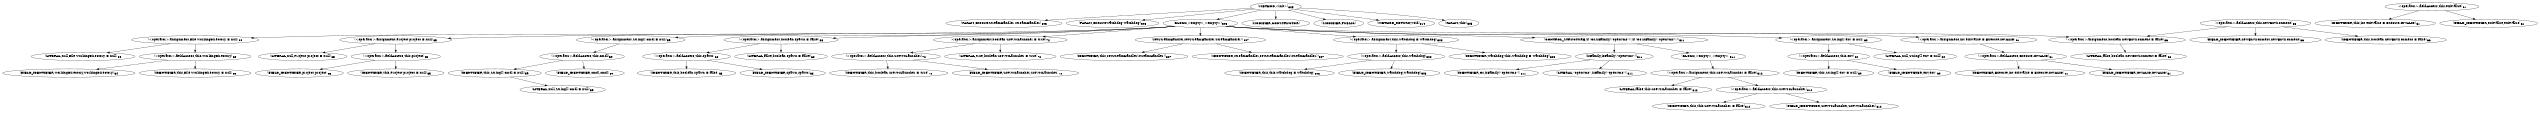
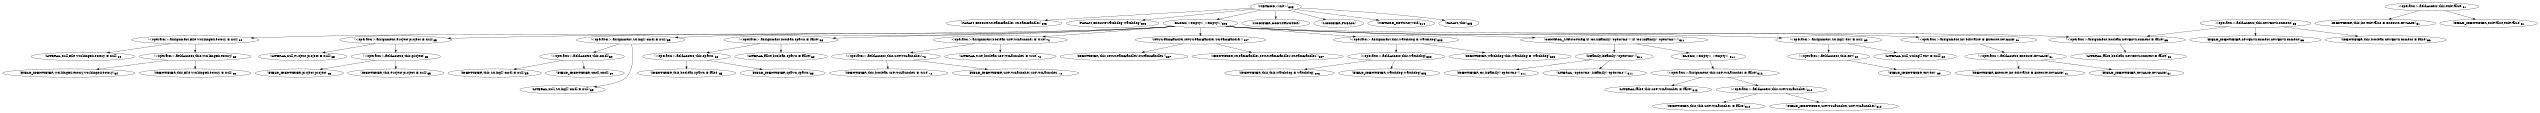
node "(IDENTIFIER,this,String[] env = null)": removed
edge "(IDENTIFIER,this,String[] cmdl = null)" -> "(LITERAL,null,String[] cmdl = null)": now "(<operator>.assignment,String[] cmdl = null)" -> "(LITERAL,null,String[] cmdl = null)"
